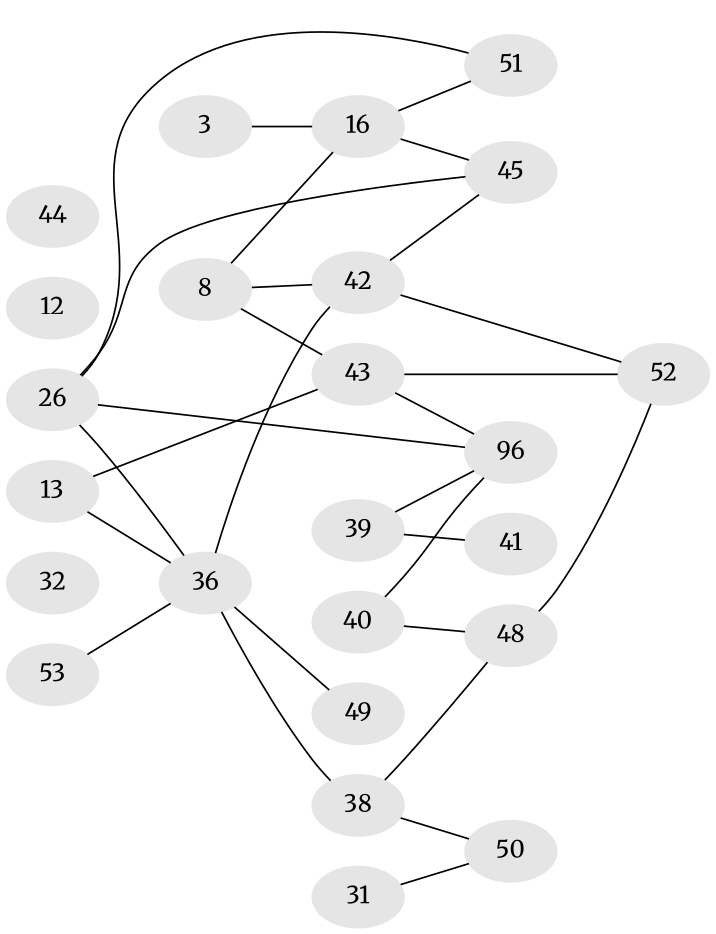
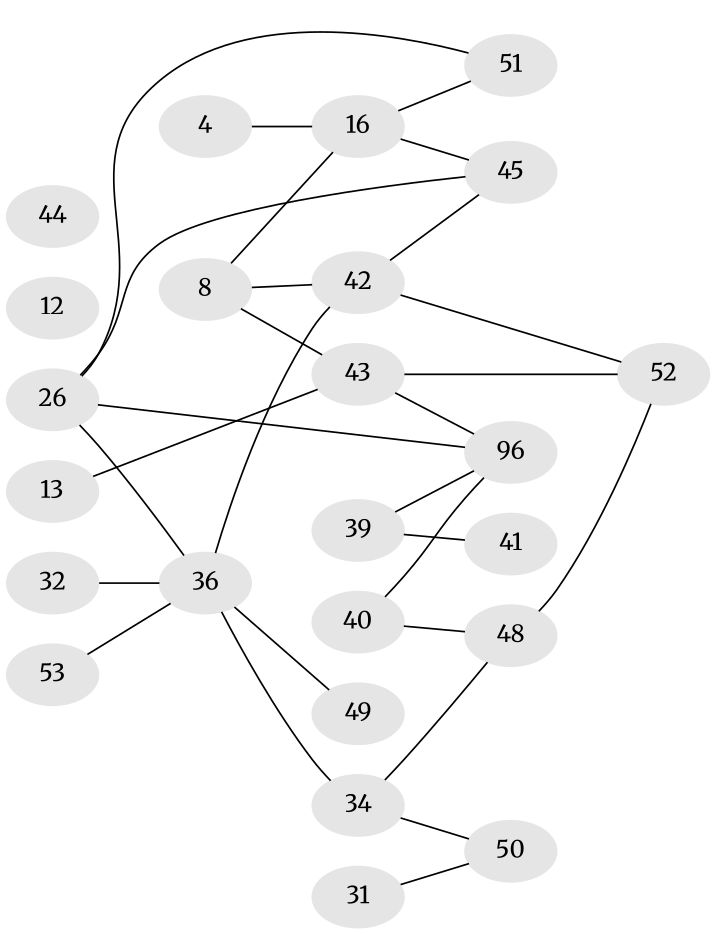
node "3": label "3" -> "4"
edge "13" -- "36": now "32" -- "36"
node "38": label "38" -> "34"
